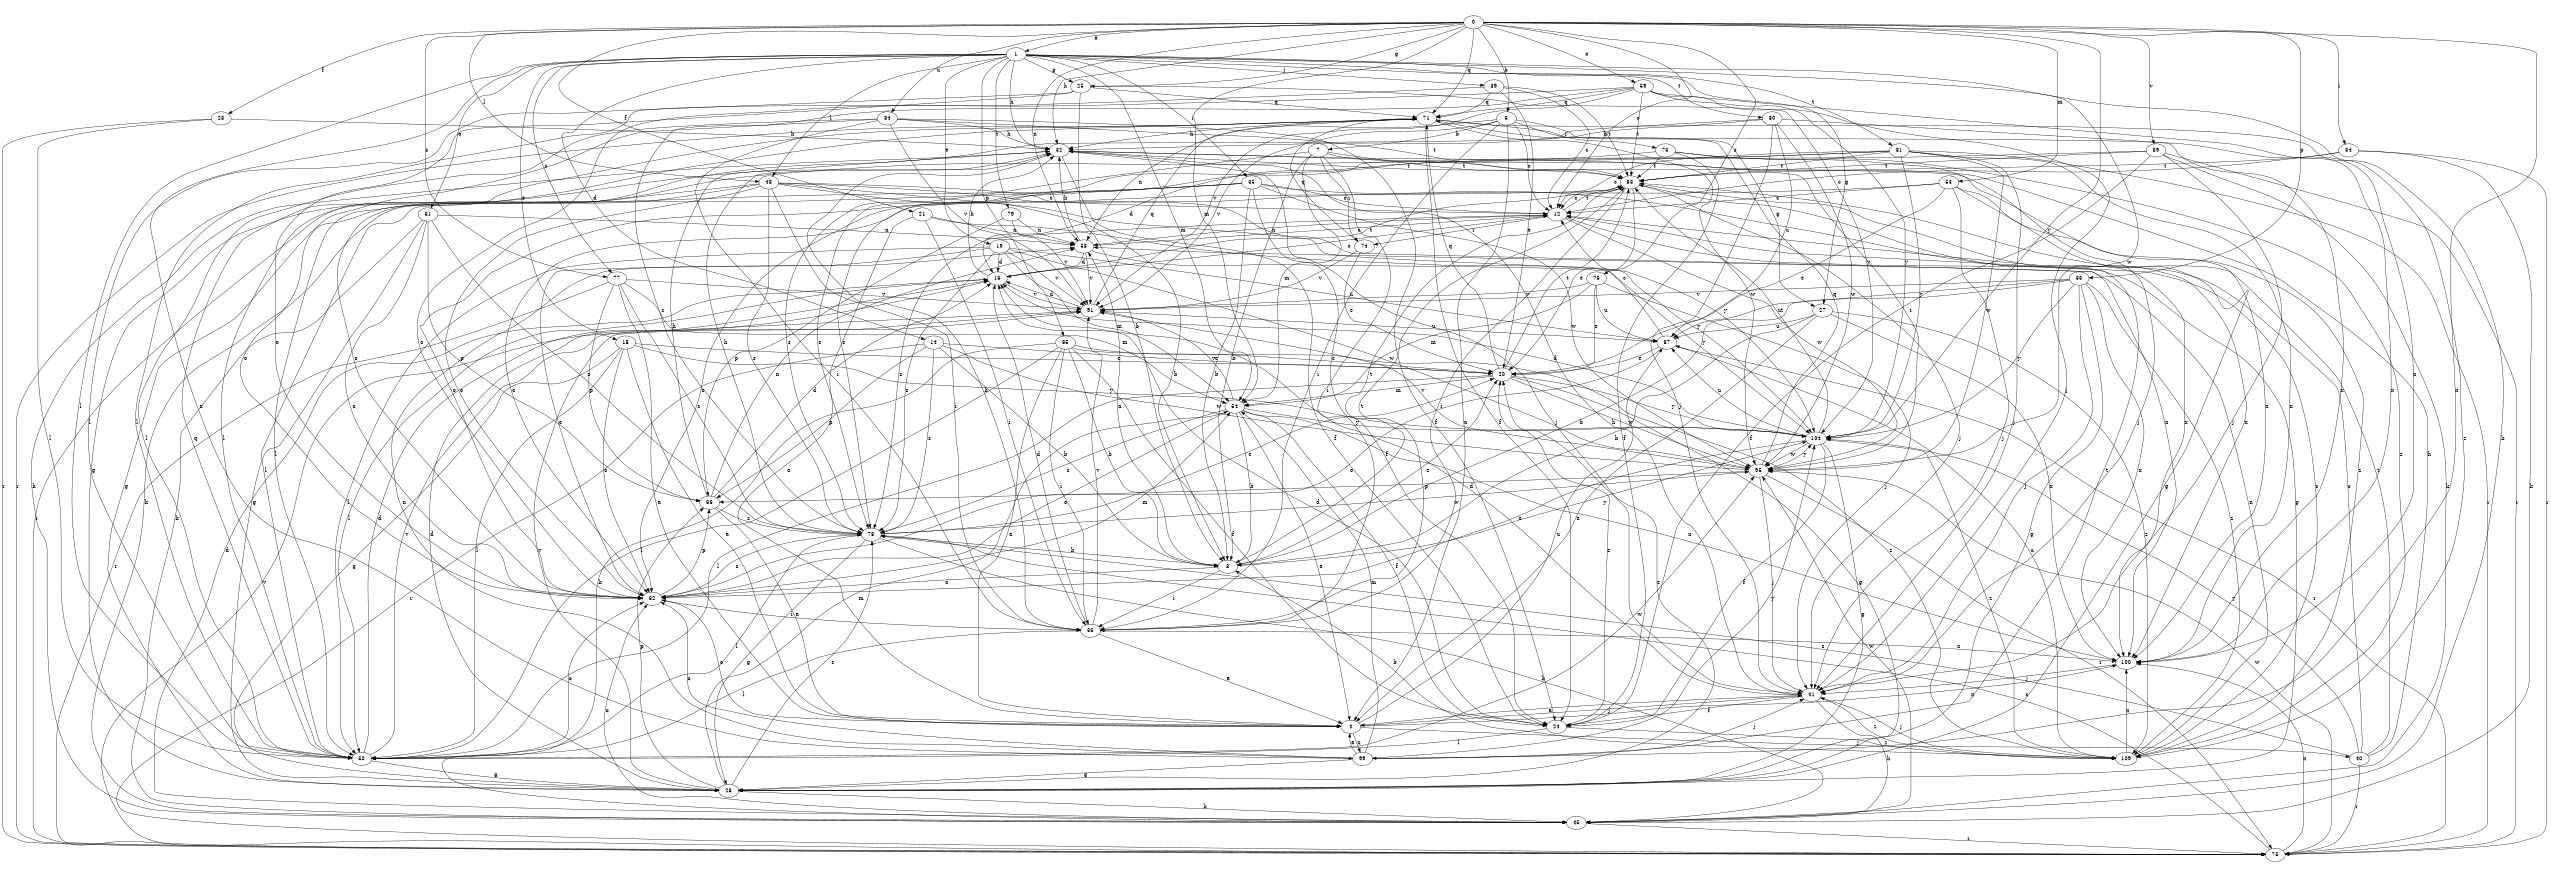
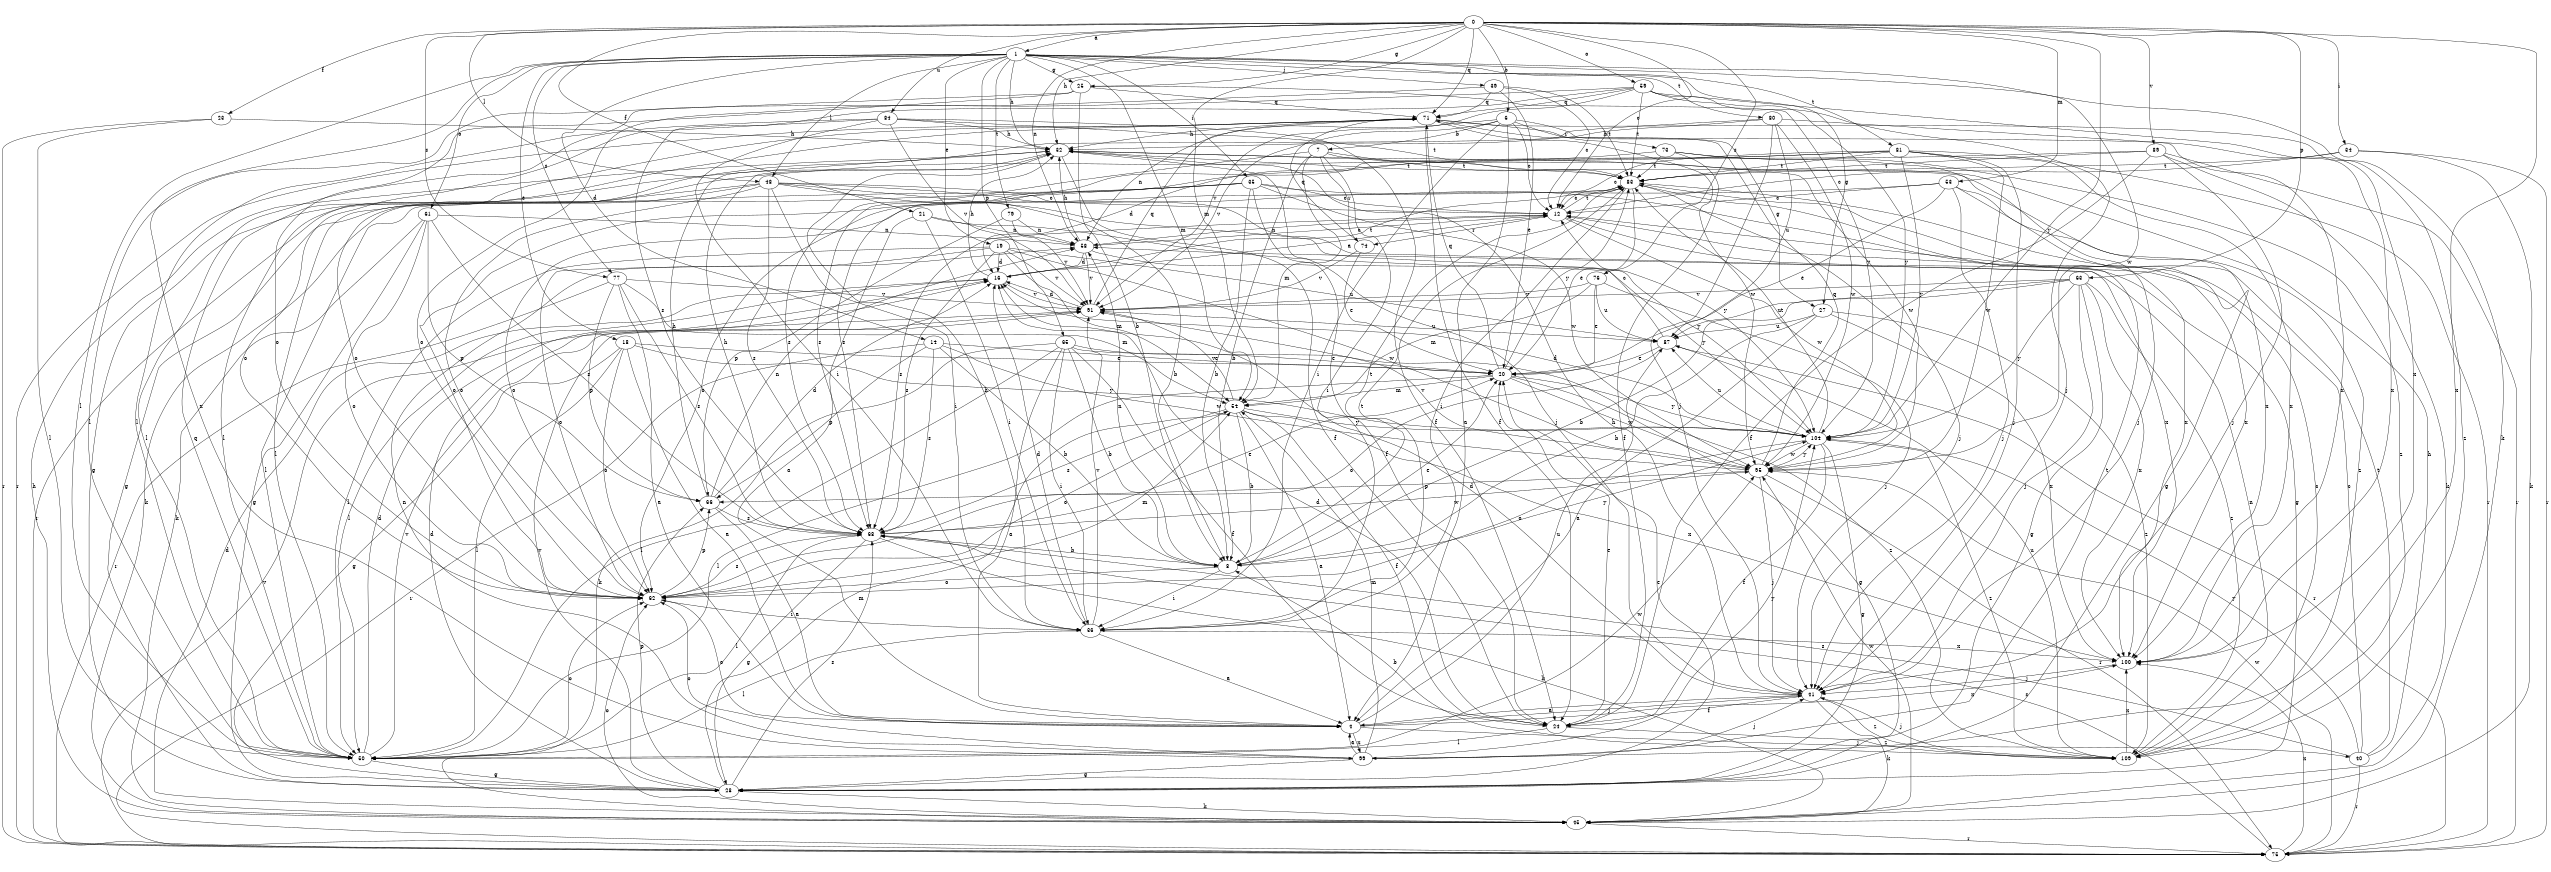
edge "16" -> "12": label "c" -> "a"
edge "20" -> "83": label "t" -> "y"
edge "7" -> "95": label "r" -> "w"
node "78": label "78" -> "68"
